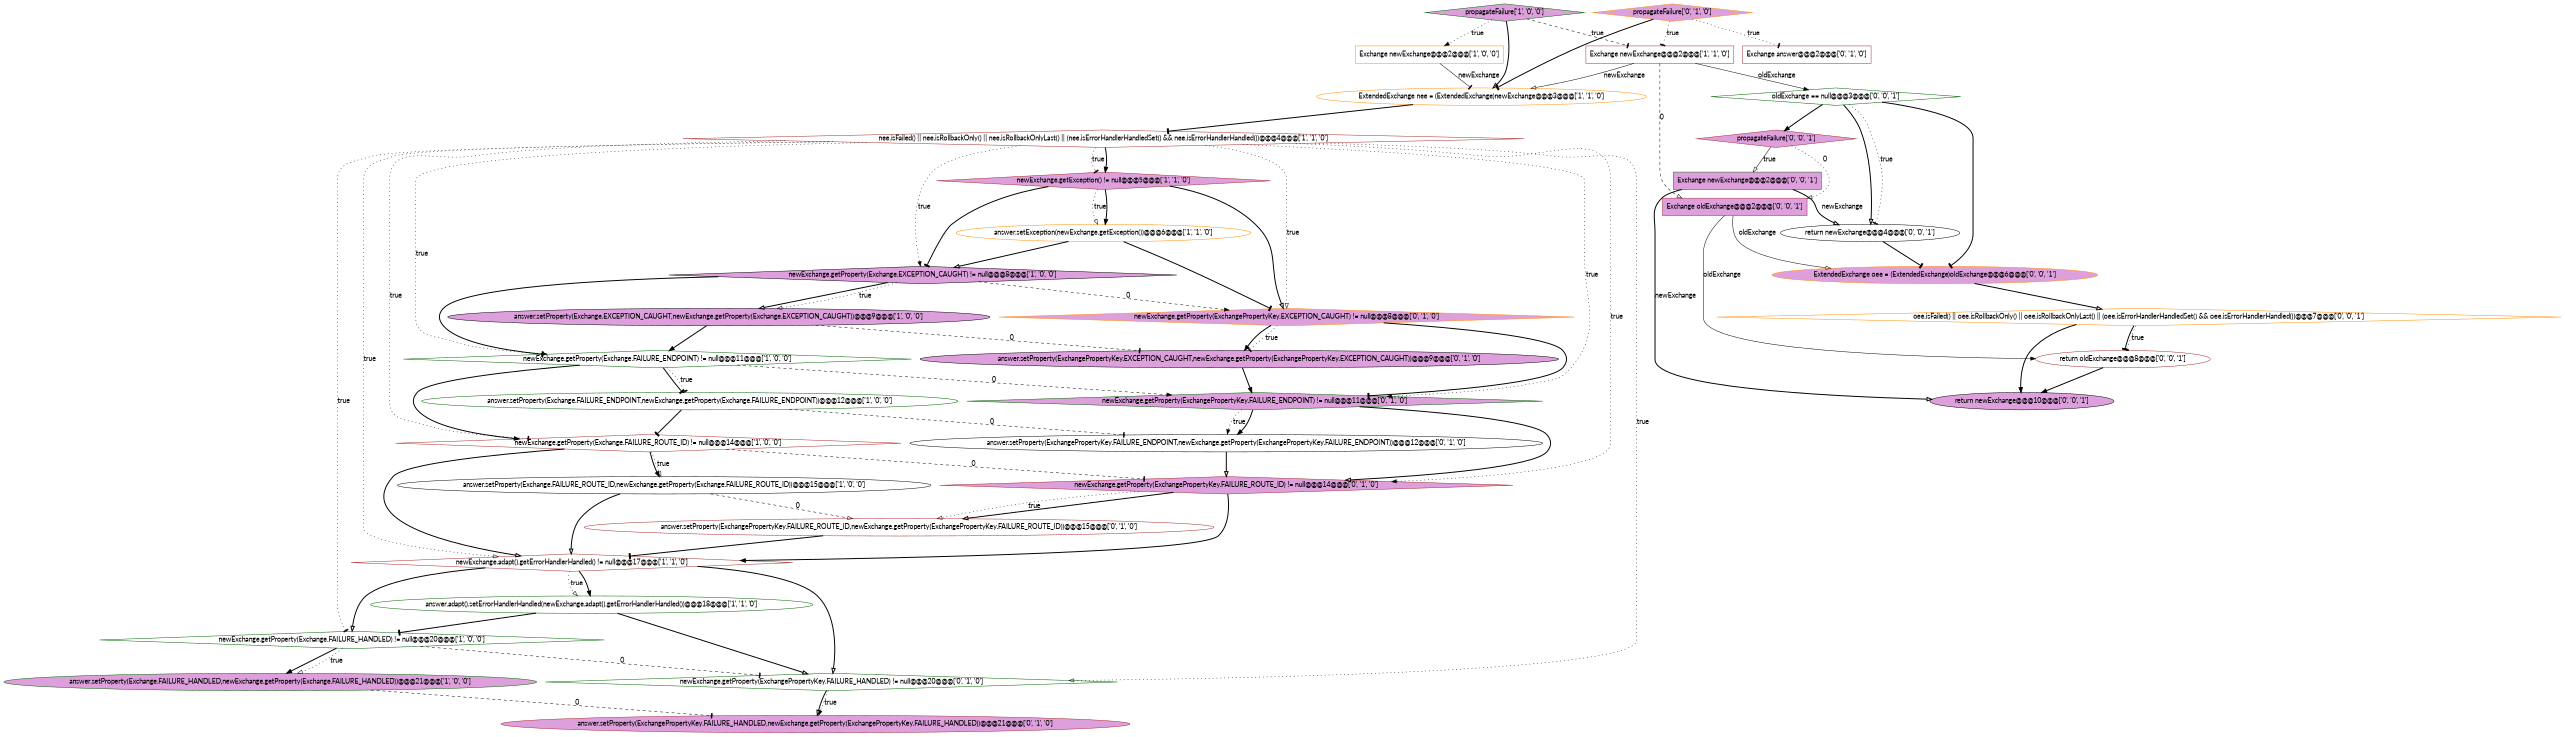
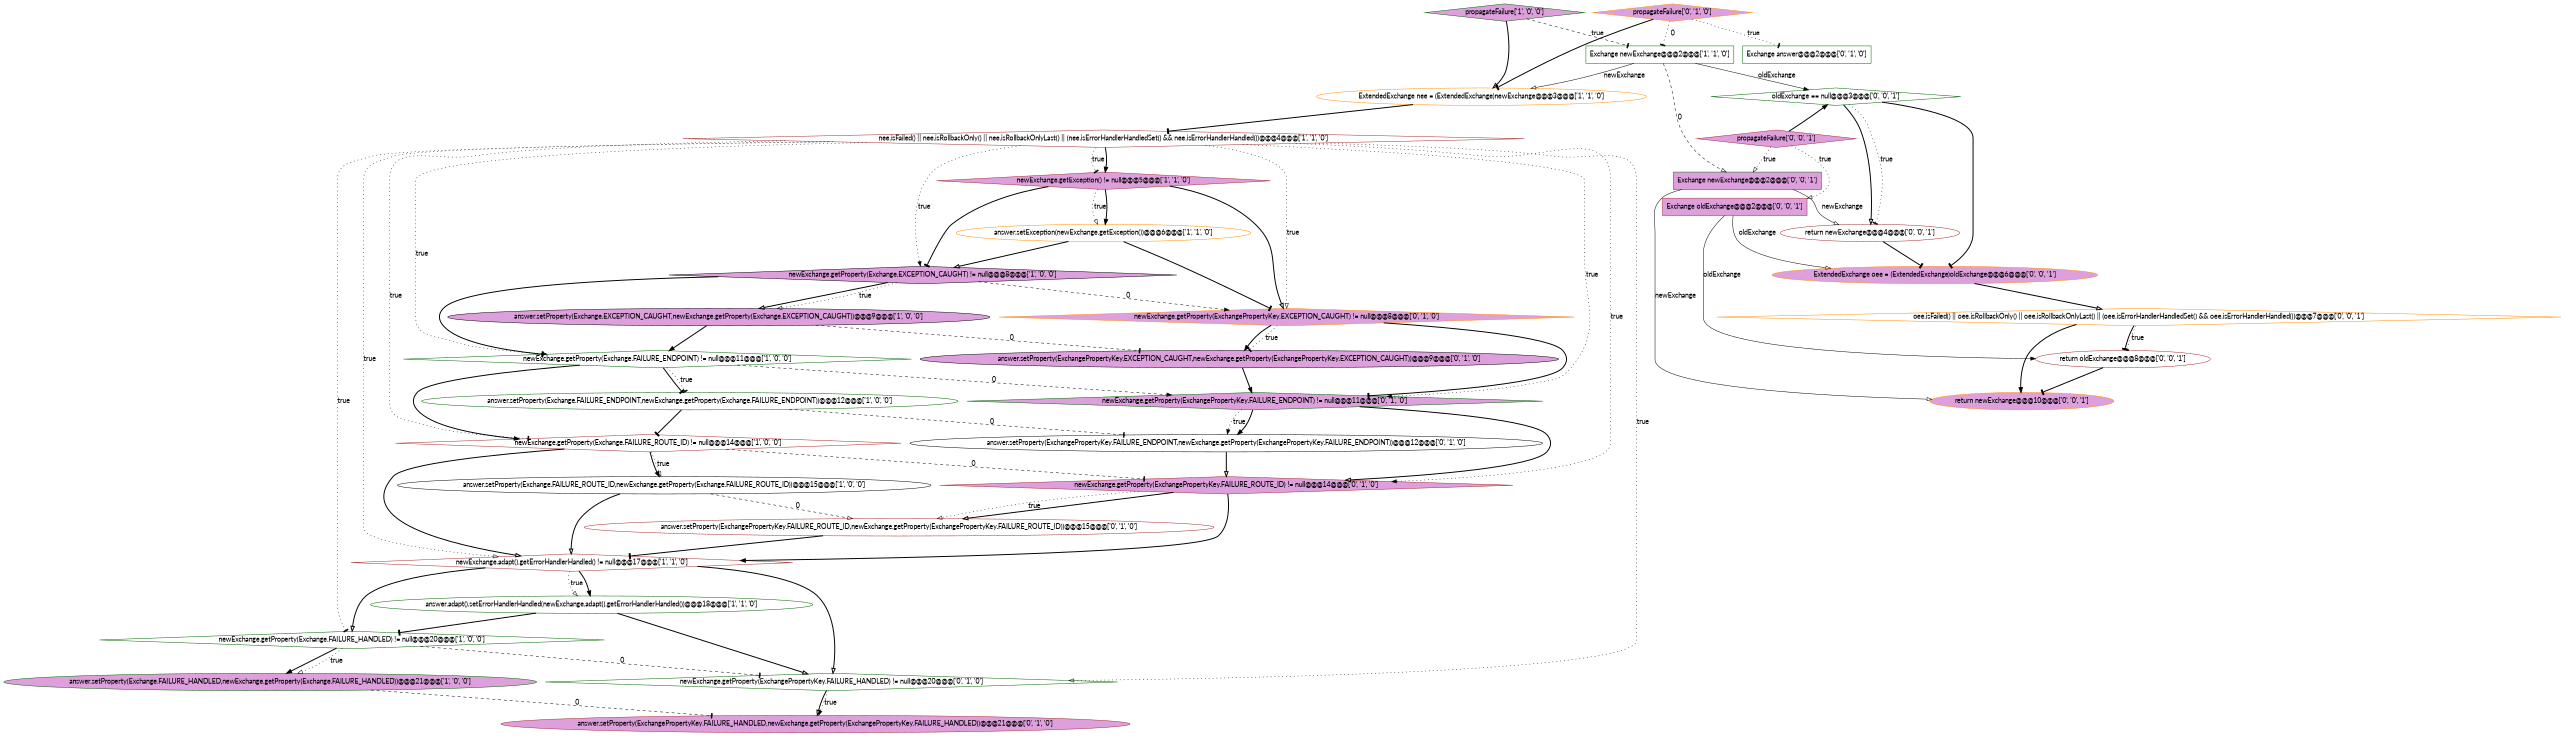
edge "propagateFailure['0', '1', '0']" -> "Exchange newExchange@@@2@@@['1', '1', '0']": label "true" -> "0"
node "Exchange newExchange@@@2@@@['1', '0', '0']": removed
node "Exchange newExchange@@@2@@@['1', '1', '0']": color brown -> darkgreen
node "Exchange answer@@@2@@@['0', '1', '0']": color brown -> darkgreen
edge "oldExchange == null@@@3@@@['0', '0', '1']" -> "propagateFailure['0', '0', '1']": reversed
edge "Exchange newExchange@@@2@@@['1', '1', '0']" -> "Exchange oldExchange@@@2@@@['0', '0', '1']": now "Exchange newExchange@@@2@@@['1', '1', '0']" -> "Exchange newExchange@@@2@@@['0', '0', '1']"
edge "propagateFailure['0', '0', '1']" -> "Exchange newExchange@@@2@@@['0', '0', '1']": style solid -> dotted
edge "propagateFailure['0', '0', '1']" -> "Exchange oldExchange@@@2@@@['0', '0', '1']": label "0" -> "true"
edge "Exchange newExchange@@@2@@@['0', '0', '1']" -> "return newExchange@@@4@@@['0', '0', '1']": style bold -> solid
node "return newExchange@@@4@@@['0', '0', '1']": color black -> brown
edge "Exchange newExchange@@@2@@@['0', '0', '1']" -> "return newExchange@@@10@@@['0', '0', '1']": style bold -> solid
edge "return oldExchange@@@8@@@['0', '0', '1']" -> "return newExchange@@@10@@@['0', '0', '1']": arrowhead normal -> tee
node "return newExchange@@@10@@@['0', '0', '1']": color black -> darkorange
